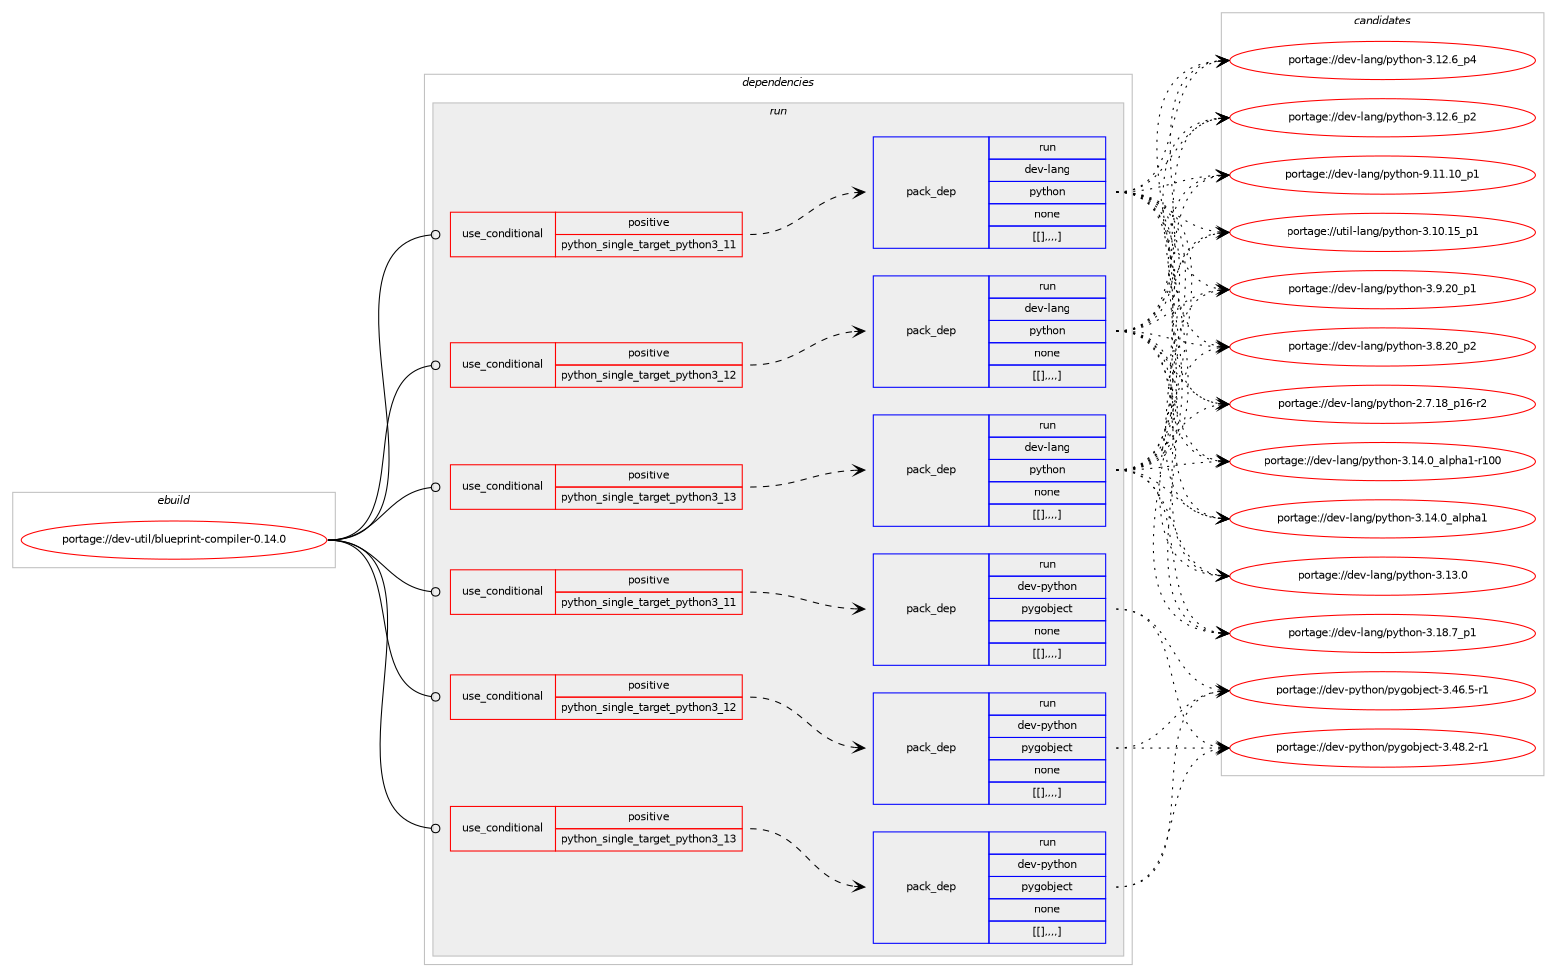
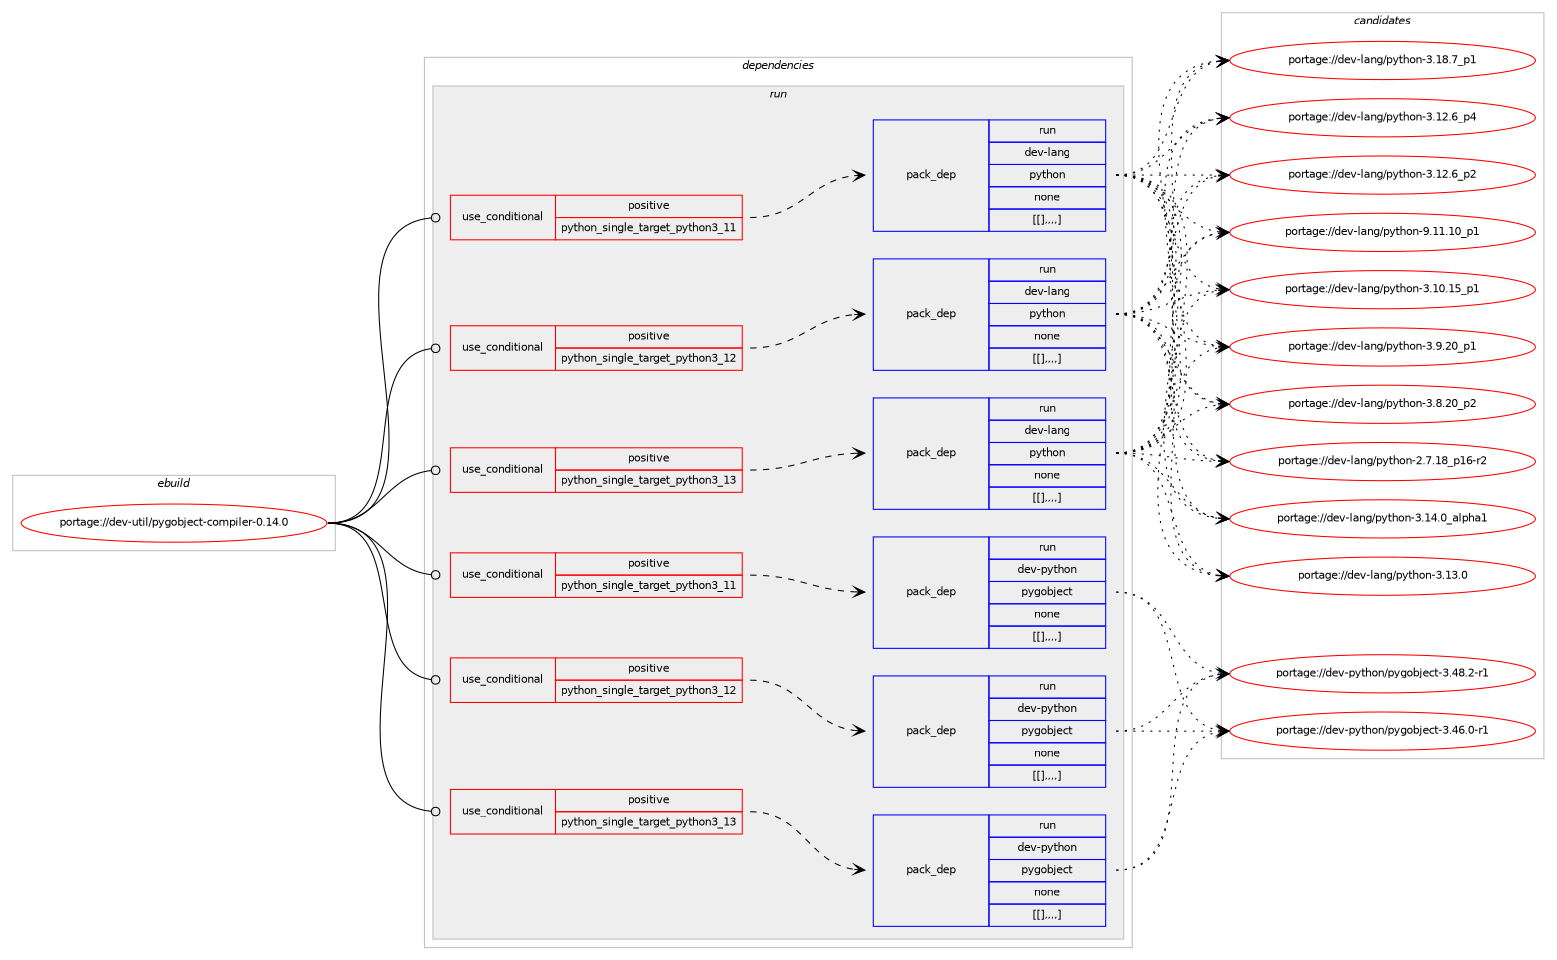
node "portage://util-lang/python-3.10.15_p1": label "portage://util-lang/python-3.10.15_p1" -> "portage://dev-lang/python-3.10.15_p1"
node "portage://dev-lang/python-3.14.0_alpha1-r100": removed
node "portage://dev-util/blueprint-compiler-0.14.0": label "portage://dev-util/blueprint-compiler-0.14.0" -> "portage://dev-util/pygobject-compiler-0.14.0"
node "portage://dev-python/pygobject-3.46.5-r1": label "portage://dev-python/pygobject-3.46.5-r1" -> "portage://dev-python/pygobject-3.46.0-r1"
